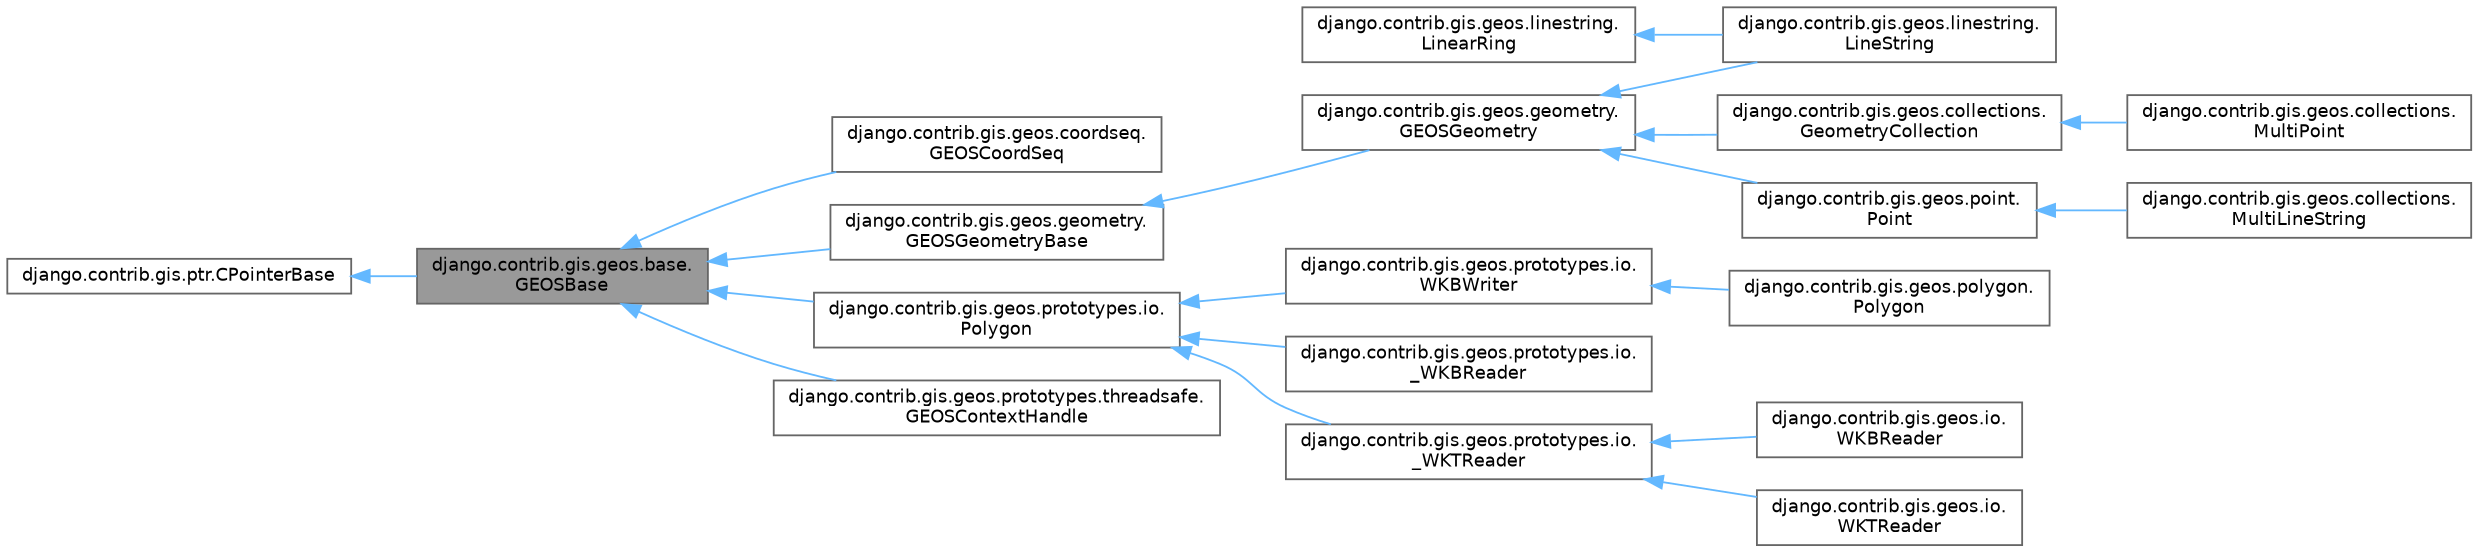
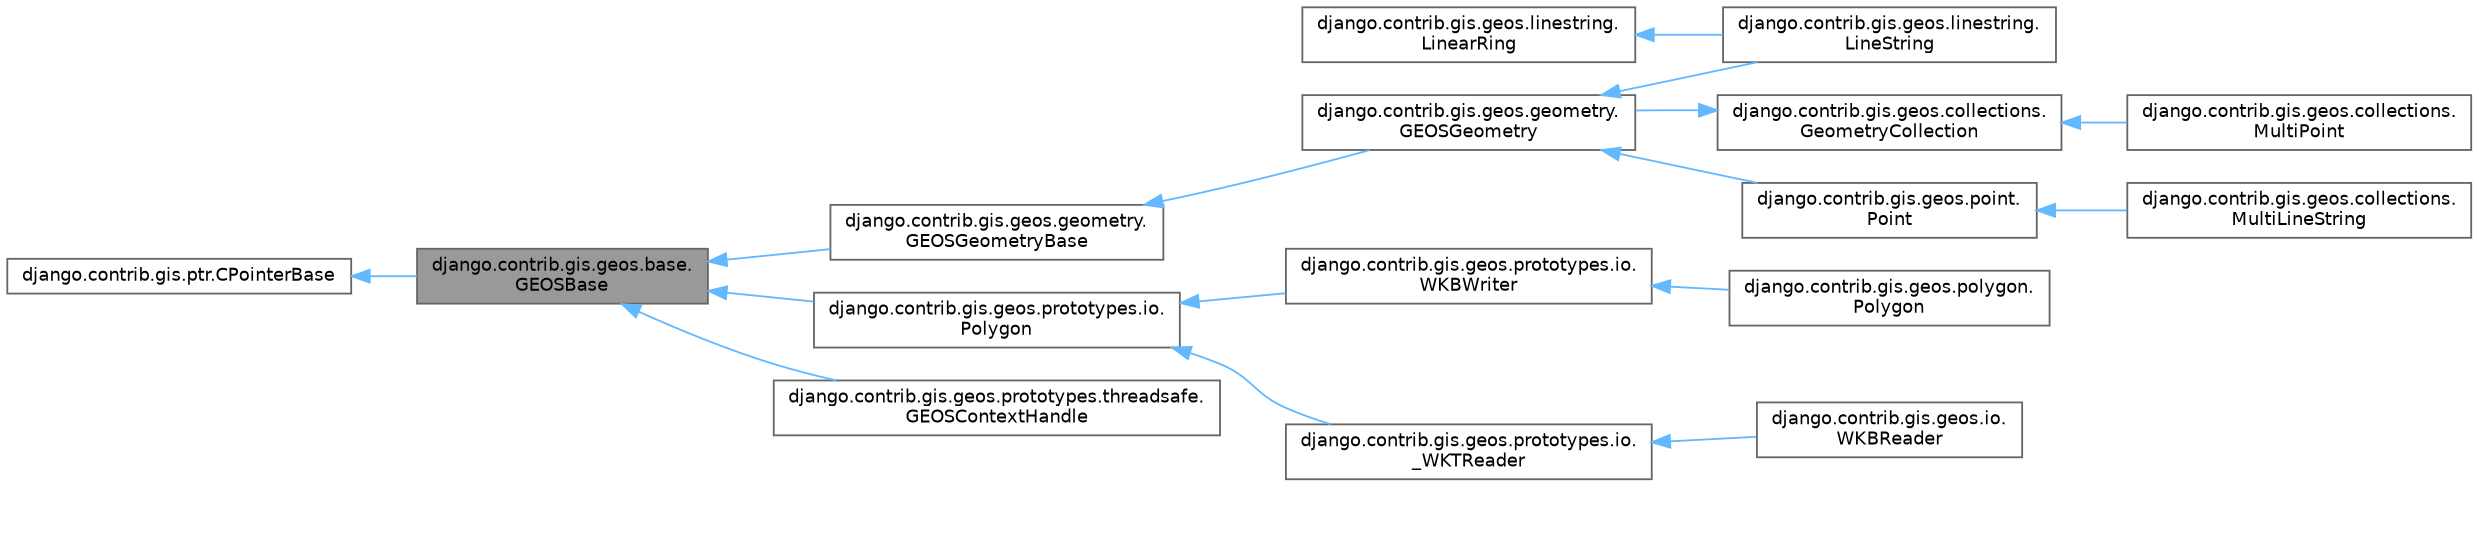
edge "django.contrib.gis.geos.collections. GeometryCollection" -> "django.contrib.gis.geos.geometry. GEOSGeometry": reversed
node "django.contrib.gis.geos.coordseq. GEOSCoordSeq": removed
node "django.contrib.gis.geos.prototypes.io. _WKBReader": removed
node "django.contrib.gis.geos.io. WKTReader": removed
